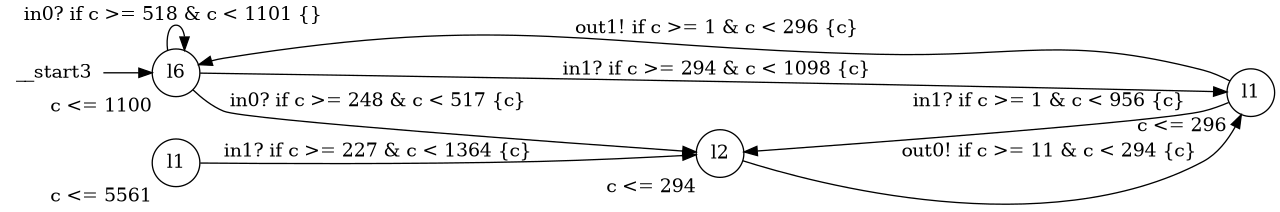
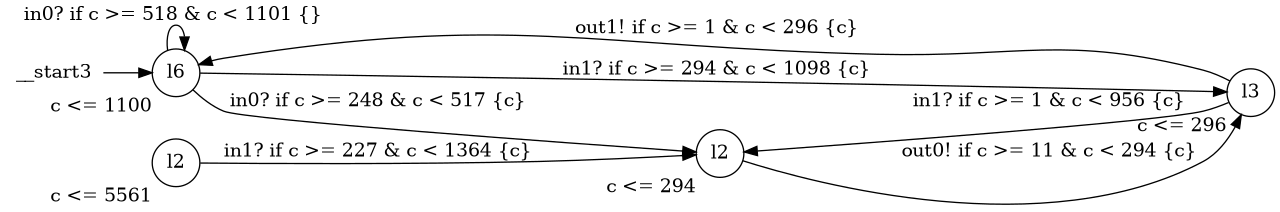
node "l1 c <= 296": label "l1 c <= 296" -> "l3 c <= 296"
node "l1 c <= 5561": label "l1 c <= 5561" -> "l2 c <= 5561"
